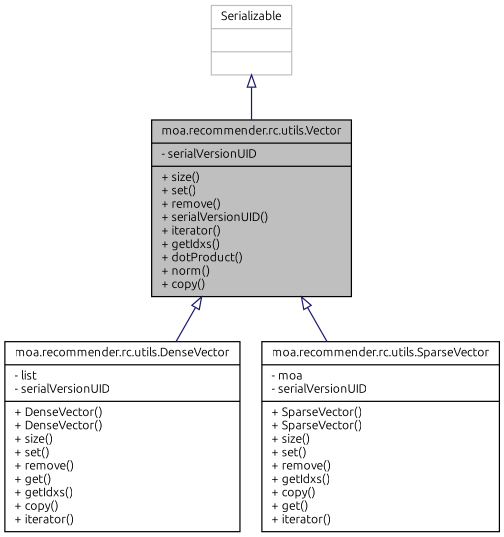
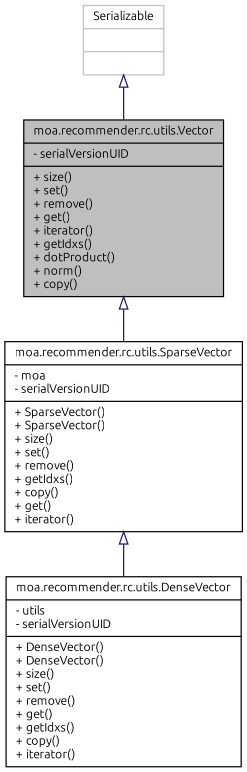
node "moa.recommender.rc.utils.Vector": text "+ serialVersionUID()" -> "+ get()"
edge "moa.recommender.rc.utils.DenseVector" -> "moa.recommender.rc.utils.Vector": now "moa.recommender.rc.utils.DenseVector" -> "moa.recommender.rc.utils.SparseVector"
node "moa.recommender.rc.utils.DenseVector": text "- list" -> "- utils"
